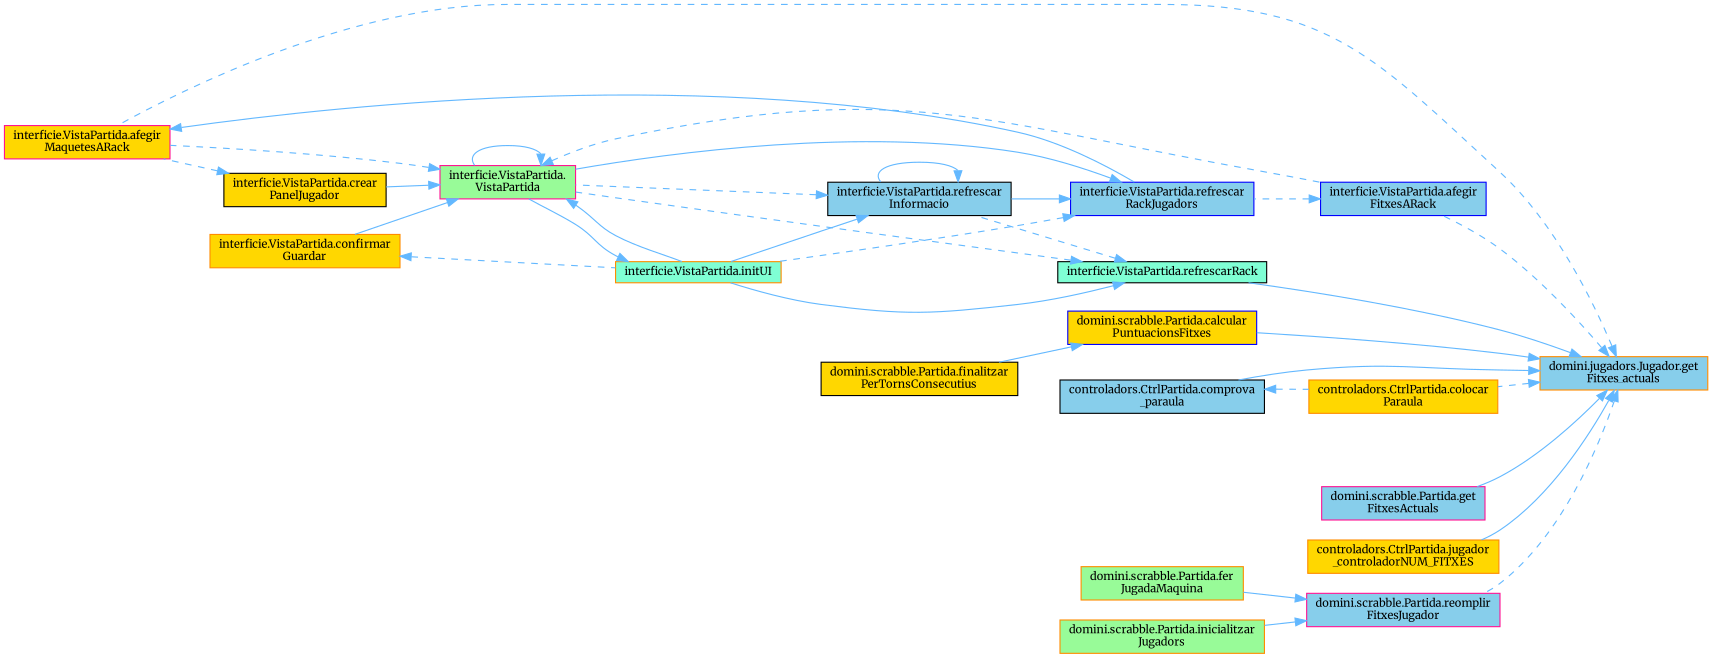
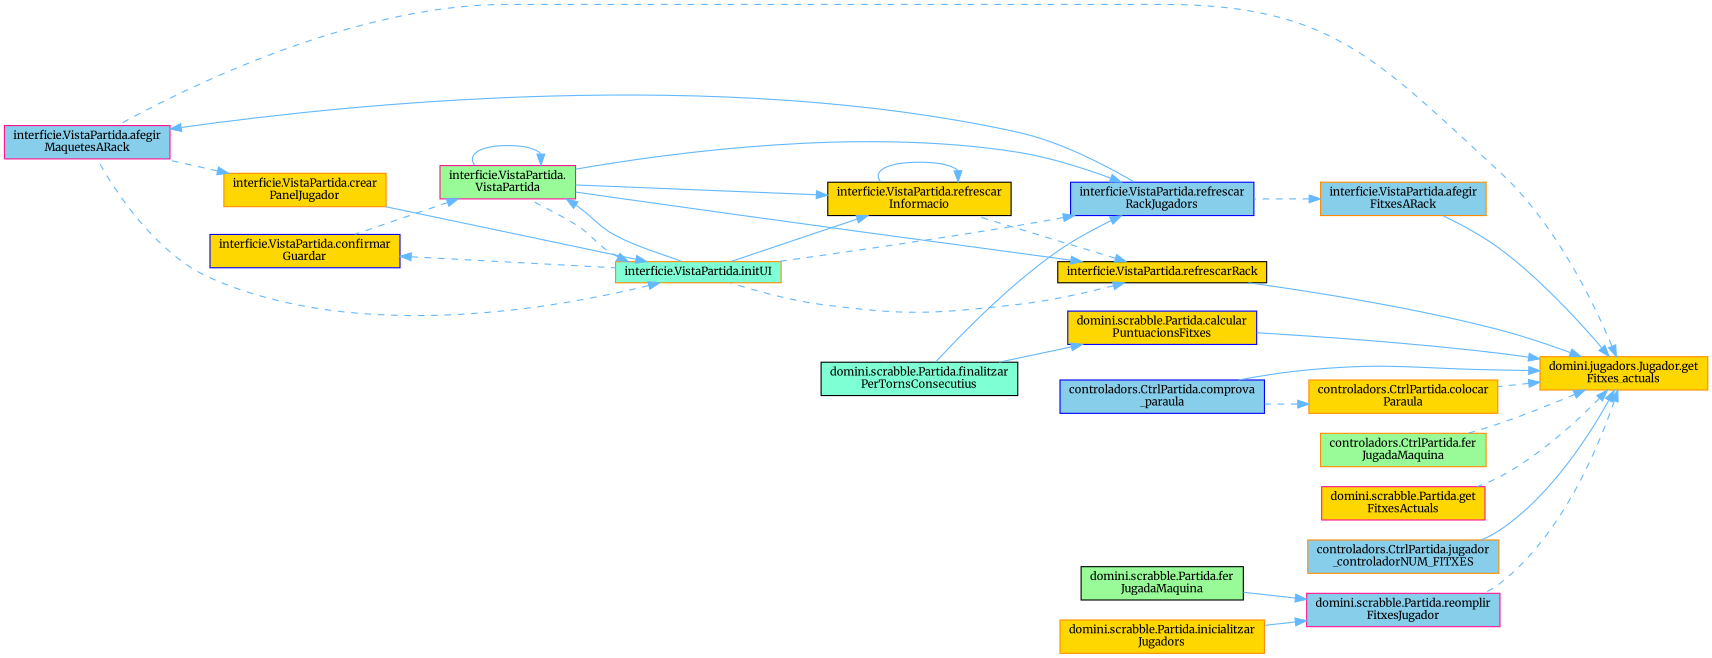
edge "interficie.VistaPartida.afegir FitxesARack" -> "interficie.VistaPartida. VistaPartida": removed
node "interficie.VistaPartida.afegir MaquetesARack": fillcolor gold -> skyblue
edge "interficie.VistaPartida.afegir MaquetesARack" -> "interficie.VistaPartida. VistaPartida": now "interficie.VistaPartida.afegir MaquetesARack" -> "interficie.VistaPartida.initUI"
edge "interficie.VistaPartida.crear PanelJugador" -> "interficie.VistaPartida. VistaPartida": now "interficie.VistaPartida.crear PanelJugador" -> "interficie.VistaPartida.initUI"
node "interficie.VistaPartida.crear PanelJugador": color black -> darkorange
edge "interficie.VistaPartida. VistaPartida" -> "interficie.VistaPartida.refrescar Informacio": style dashed -> solid
node "interficie.VistaPartida.refrescar Informacio": fillcolor skyblue -> gold
edge "interficie.VistaPartida.refrescar Informacio" -> "interficie.VistaPartida.refrescar RackJugadors": now "domini.scrabble.Partida.finalitzar PerTornsConsecutius" -> "interficie.VistaPartida.refrescar RackJugadors"
node "interficie.VistaPartida.afegir FitxesARack": color blue -> darkorange
edge "interficie.VistaPartida.confirmar Guardar" -> "interficie.VistaPartida. VistaPartida": style solid -> dashed
edge "interficie.VistaPartida. VistaPartida" -> "interficie.VistaPartida.initUI": style solid -> dashed
edge "interficie.VistaPartida. VistaPartida" -> "interficie.VistaPartida.refrescarRack": style dashed -> solid
node "interficie.VistaPartida.confirmar Guardar": color darkorange -> blue
node "interficie.VistaPartida.refrescarRack": fillcolor aquamarine -> gold
edge "interficie.VistaPartida.afegir FitxesARack" -> "domini.jugadors.Jugador.get Fitxes_actuals": style dashed -> solid
edge "interficie.VistaPartida.initUI" -> "interficie.VistaPartida.refrescarRack": style solid -> dashed
node "domini.jugadors.Jugador.get Fitxes_actuals": fillcolor skyblue -> gold
node "domini.scrabble.Partida.finalitzar PerTornsConsecutius": fillcolor gold -> aquamarine
edge "controladors.CtrlPartida.colocar Paraula" -> "controladors.CtrlPartida.comprova _paraula": reversed
node "controladors.CtrlPartida.comprova _paraula": color black -> blue
edge "domini.scrabble.Partida.get FitxesActuals" -> "domini.jugadors.Jugador.get Fitxes_actuals": style solid -> dashed
node "controladors.CtrlPartida.fer JugadaMaquina": added
node "domini.scrabble.Partida.get FitxesActuals": fillcolor skyblue -> gold
node "controladors.CtrlPartida.jugador _controladorNUM_FITXES": fillcolor gold -> skyblue
node "domini.scrabble.Partida.fer JugadaMaquina": color darkorange -> black
node "domini.scrabble.Partida.inicialitzar Jugadors": fillcolor palegreen -> gold
